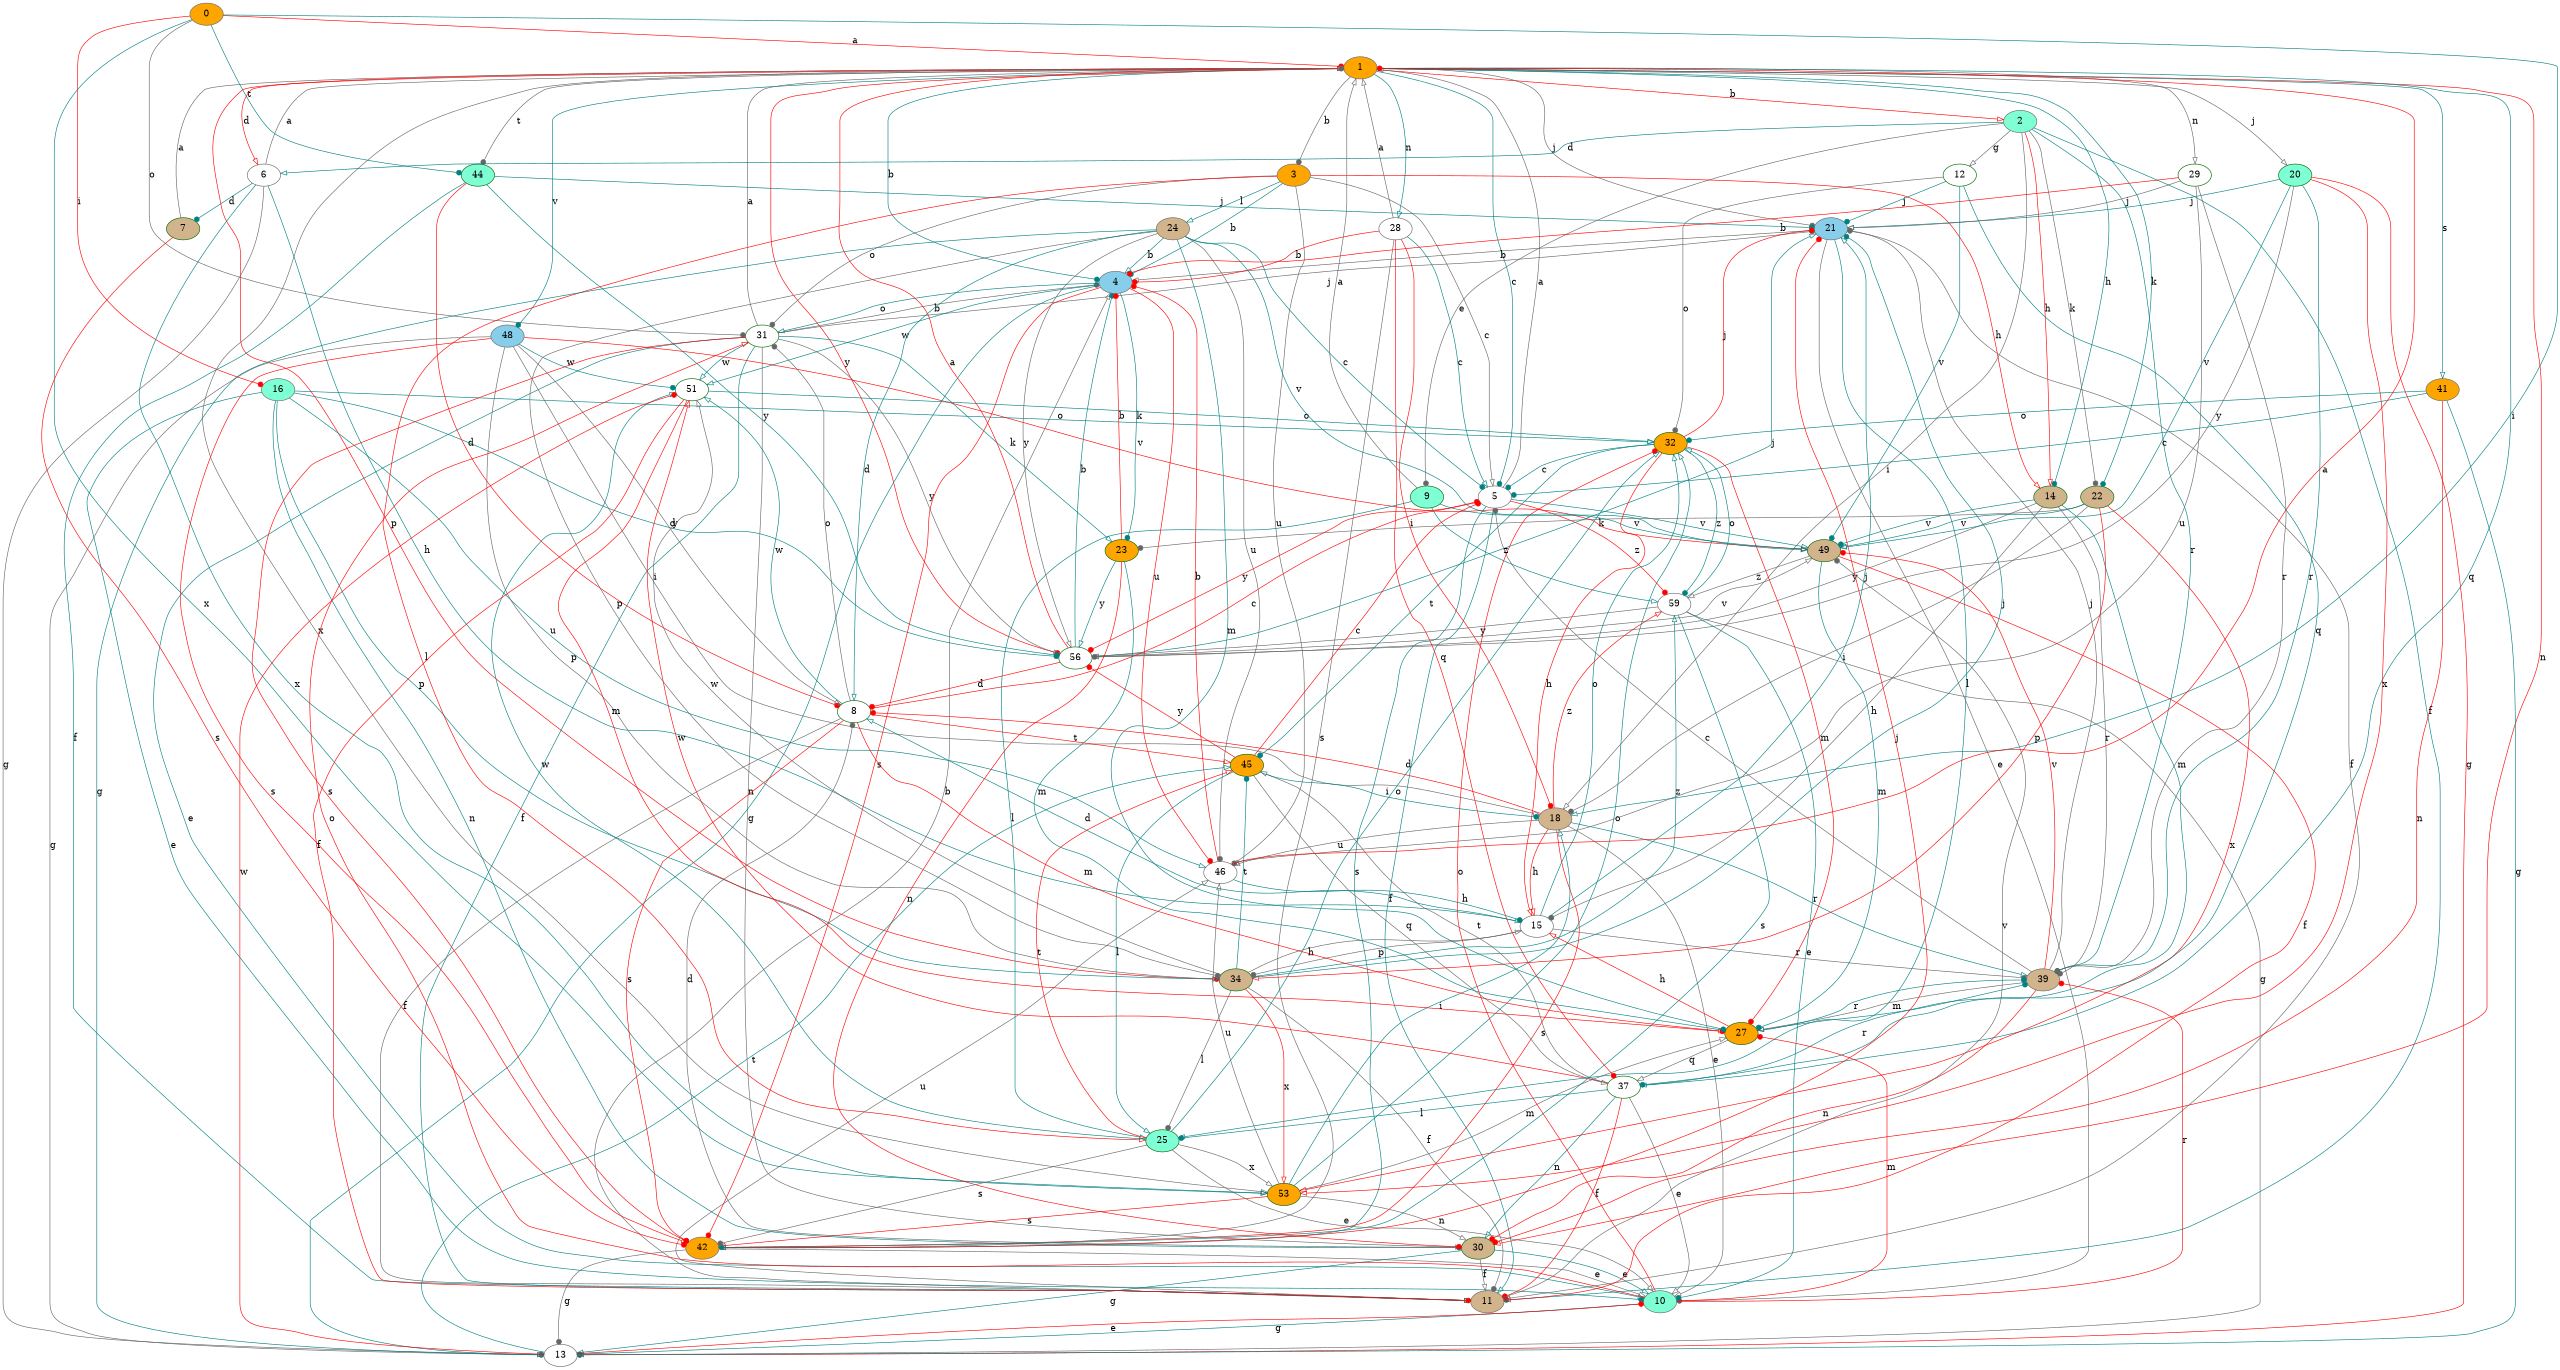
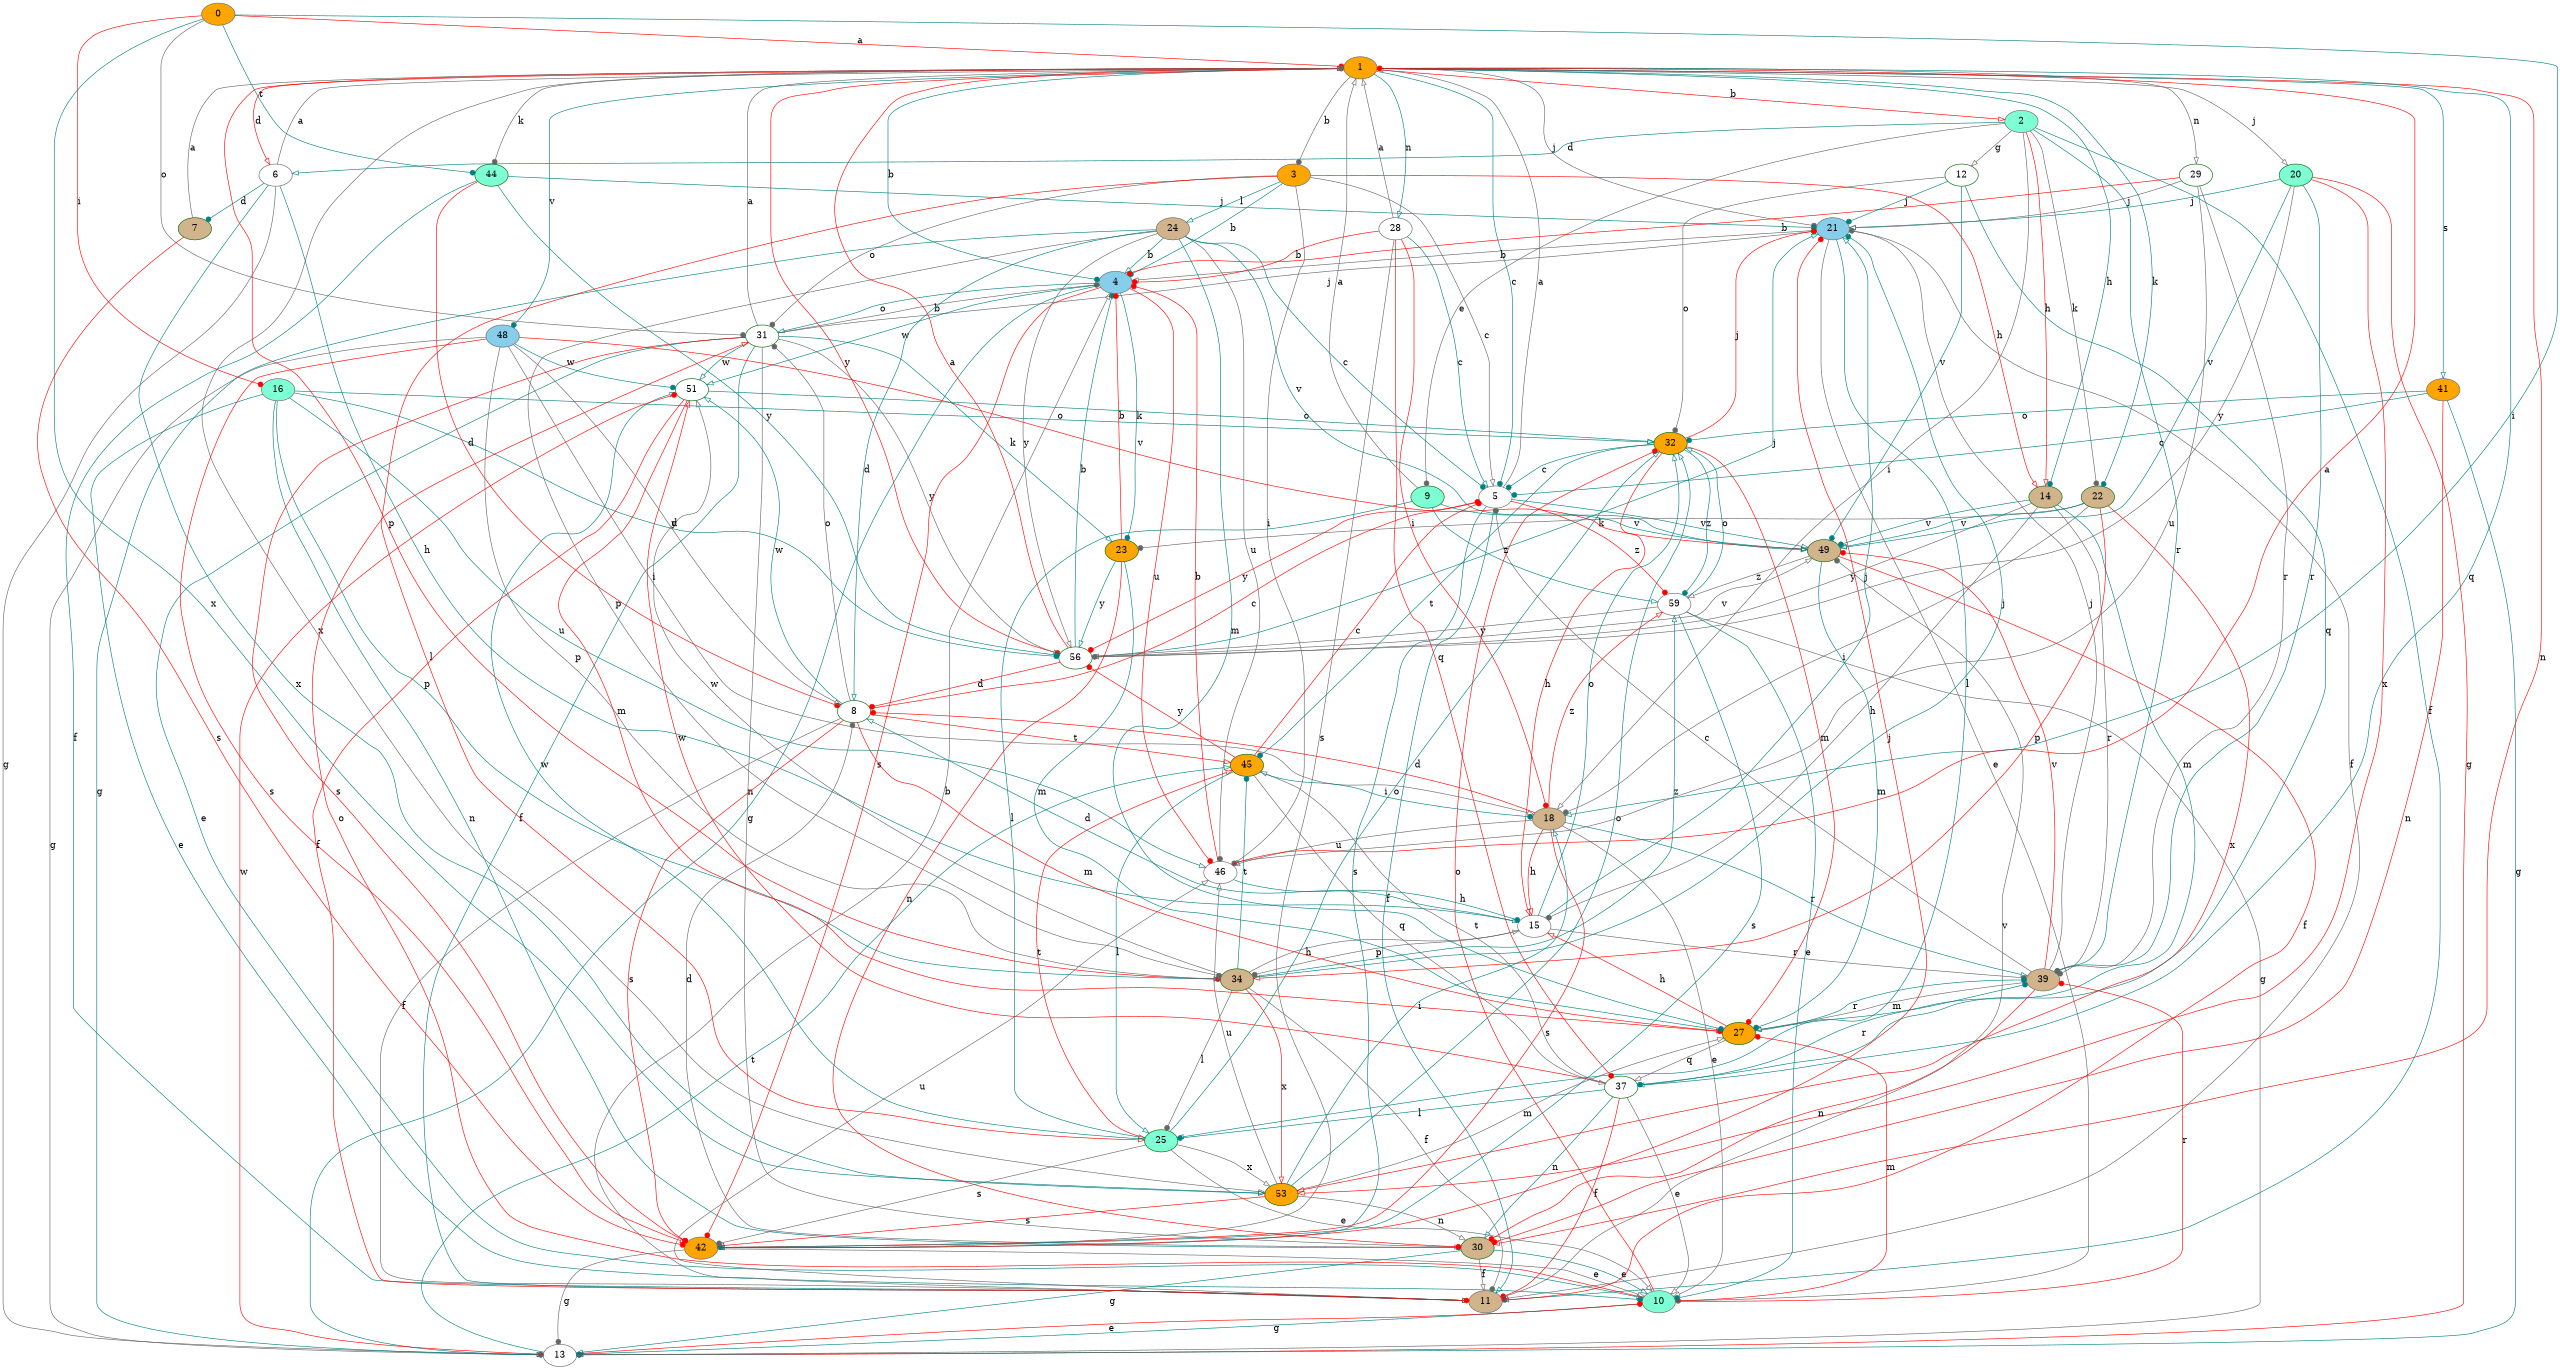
edge "1" -> "44": label "t" -> "k"
edge "3" -> "46": label "u" -> "i"
